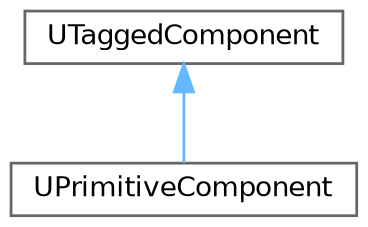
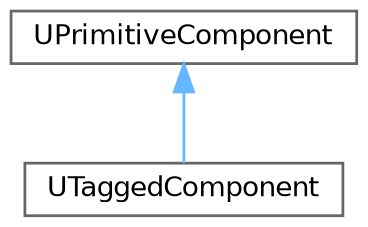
edge "UPrimitiveComponent" -> "UTaggedComponent": reversed
